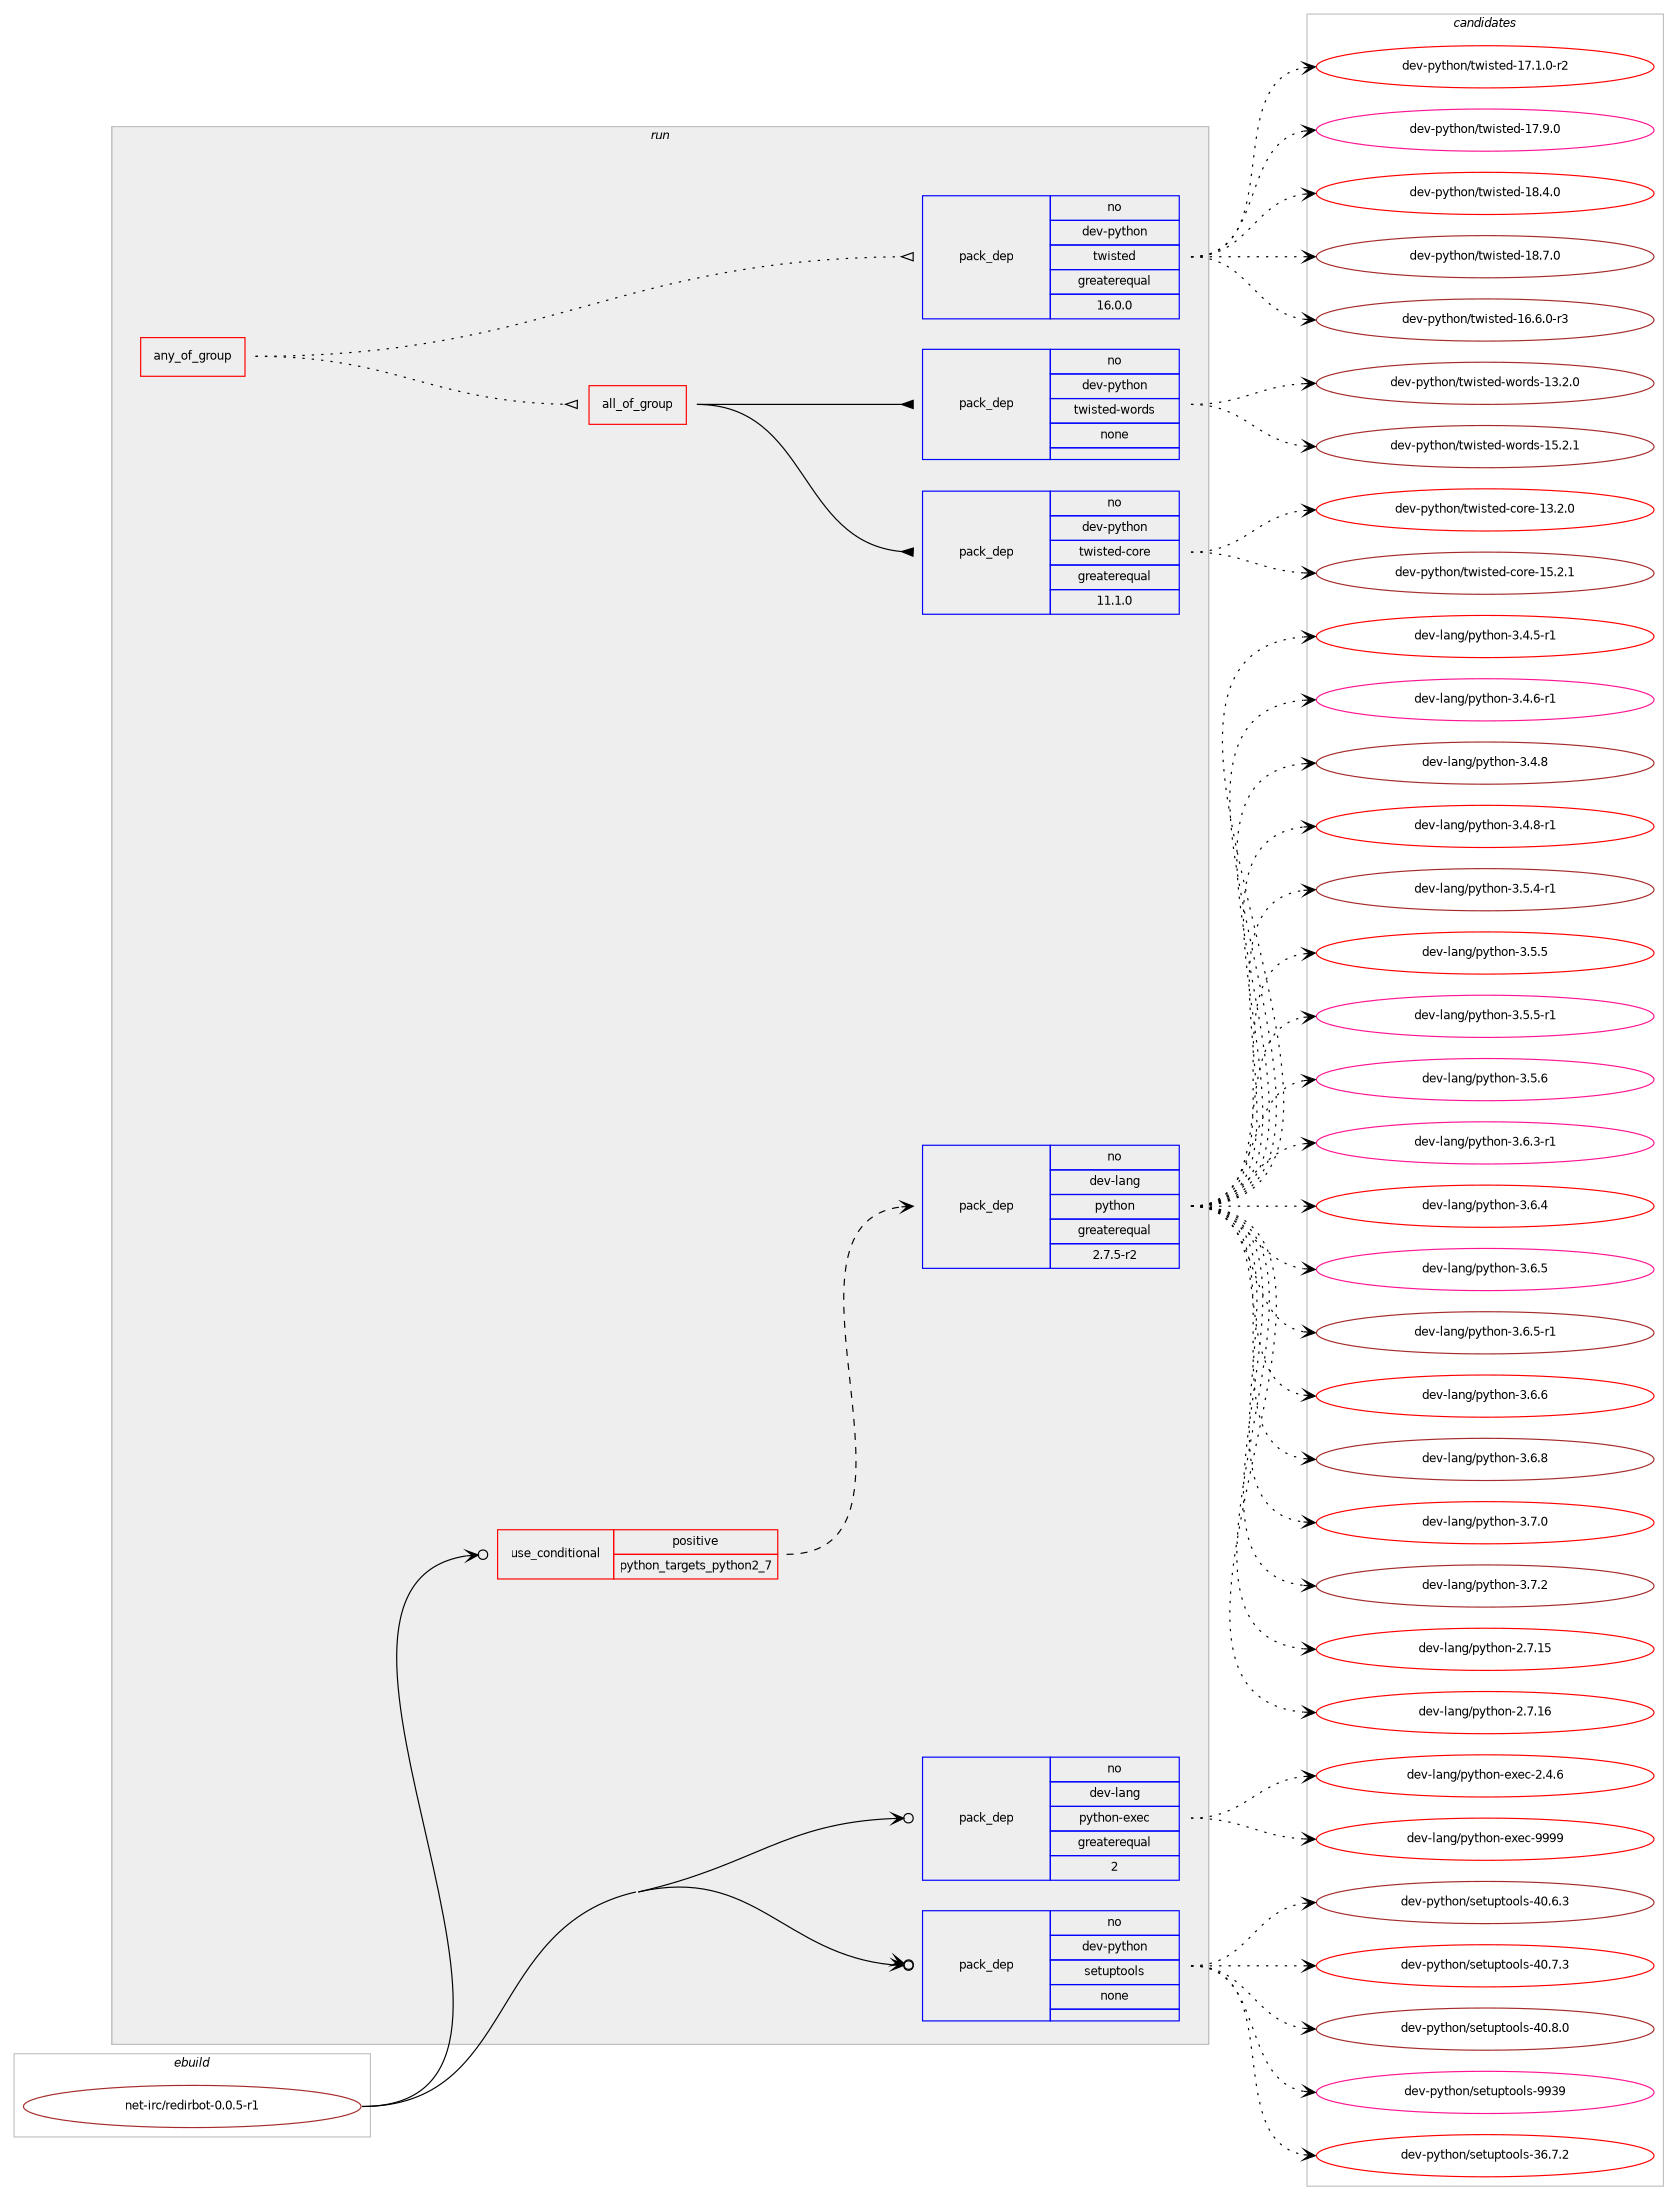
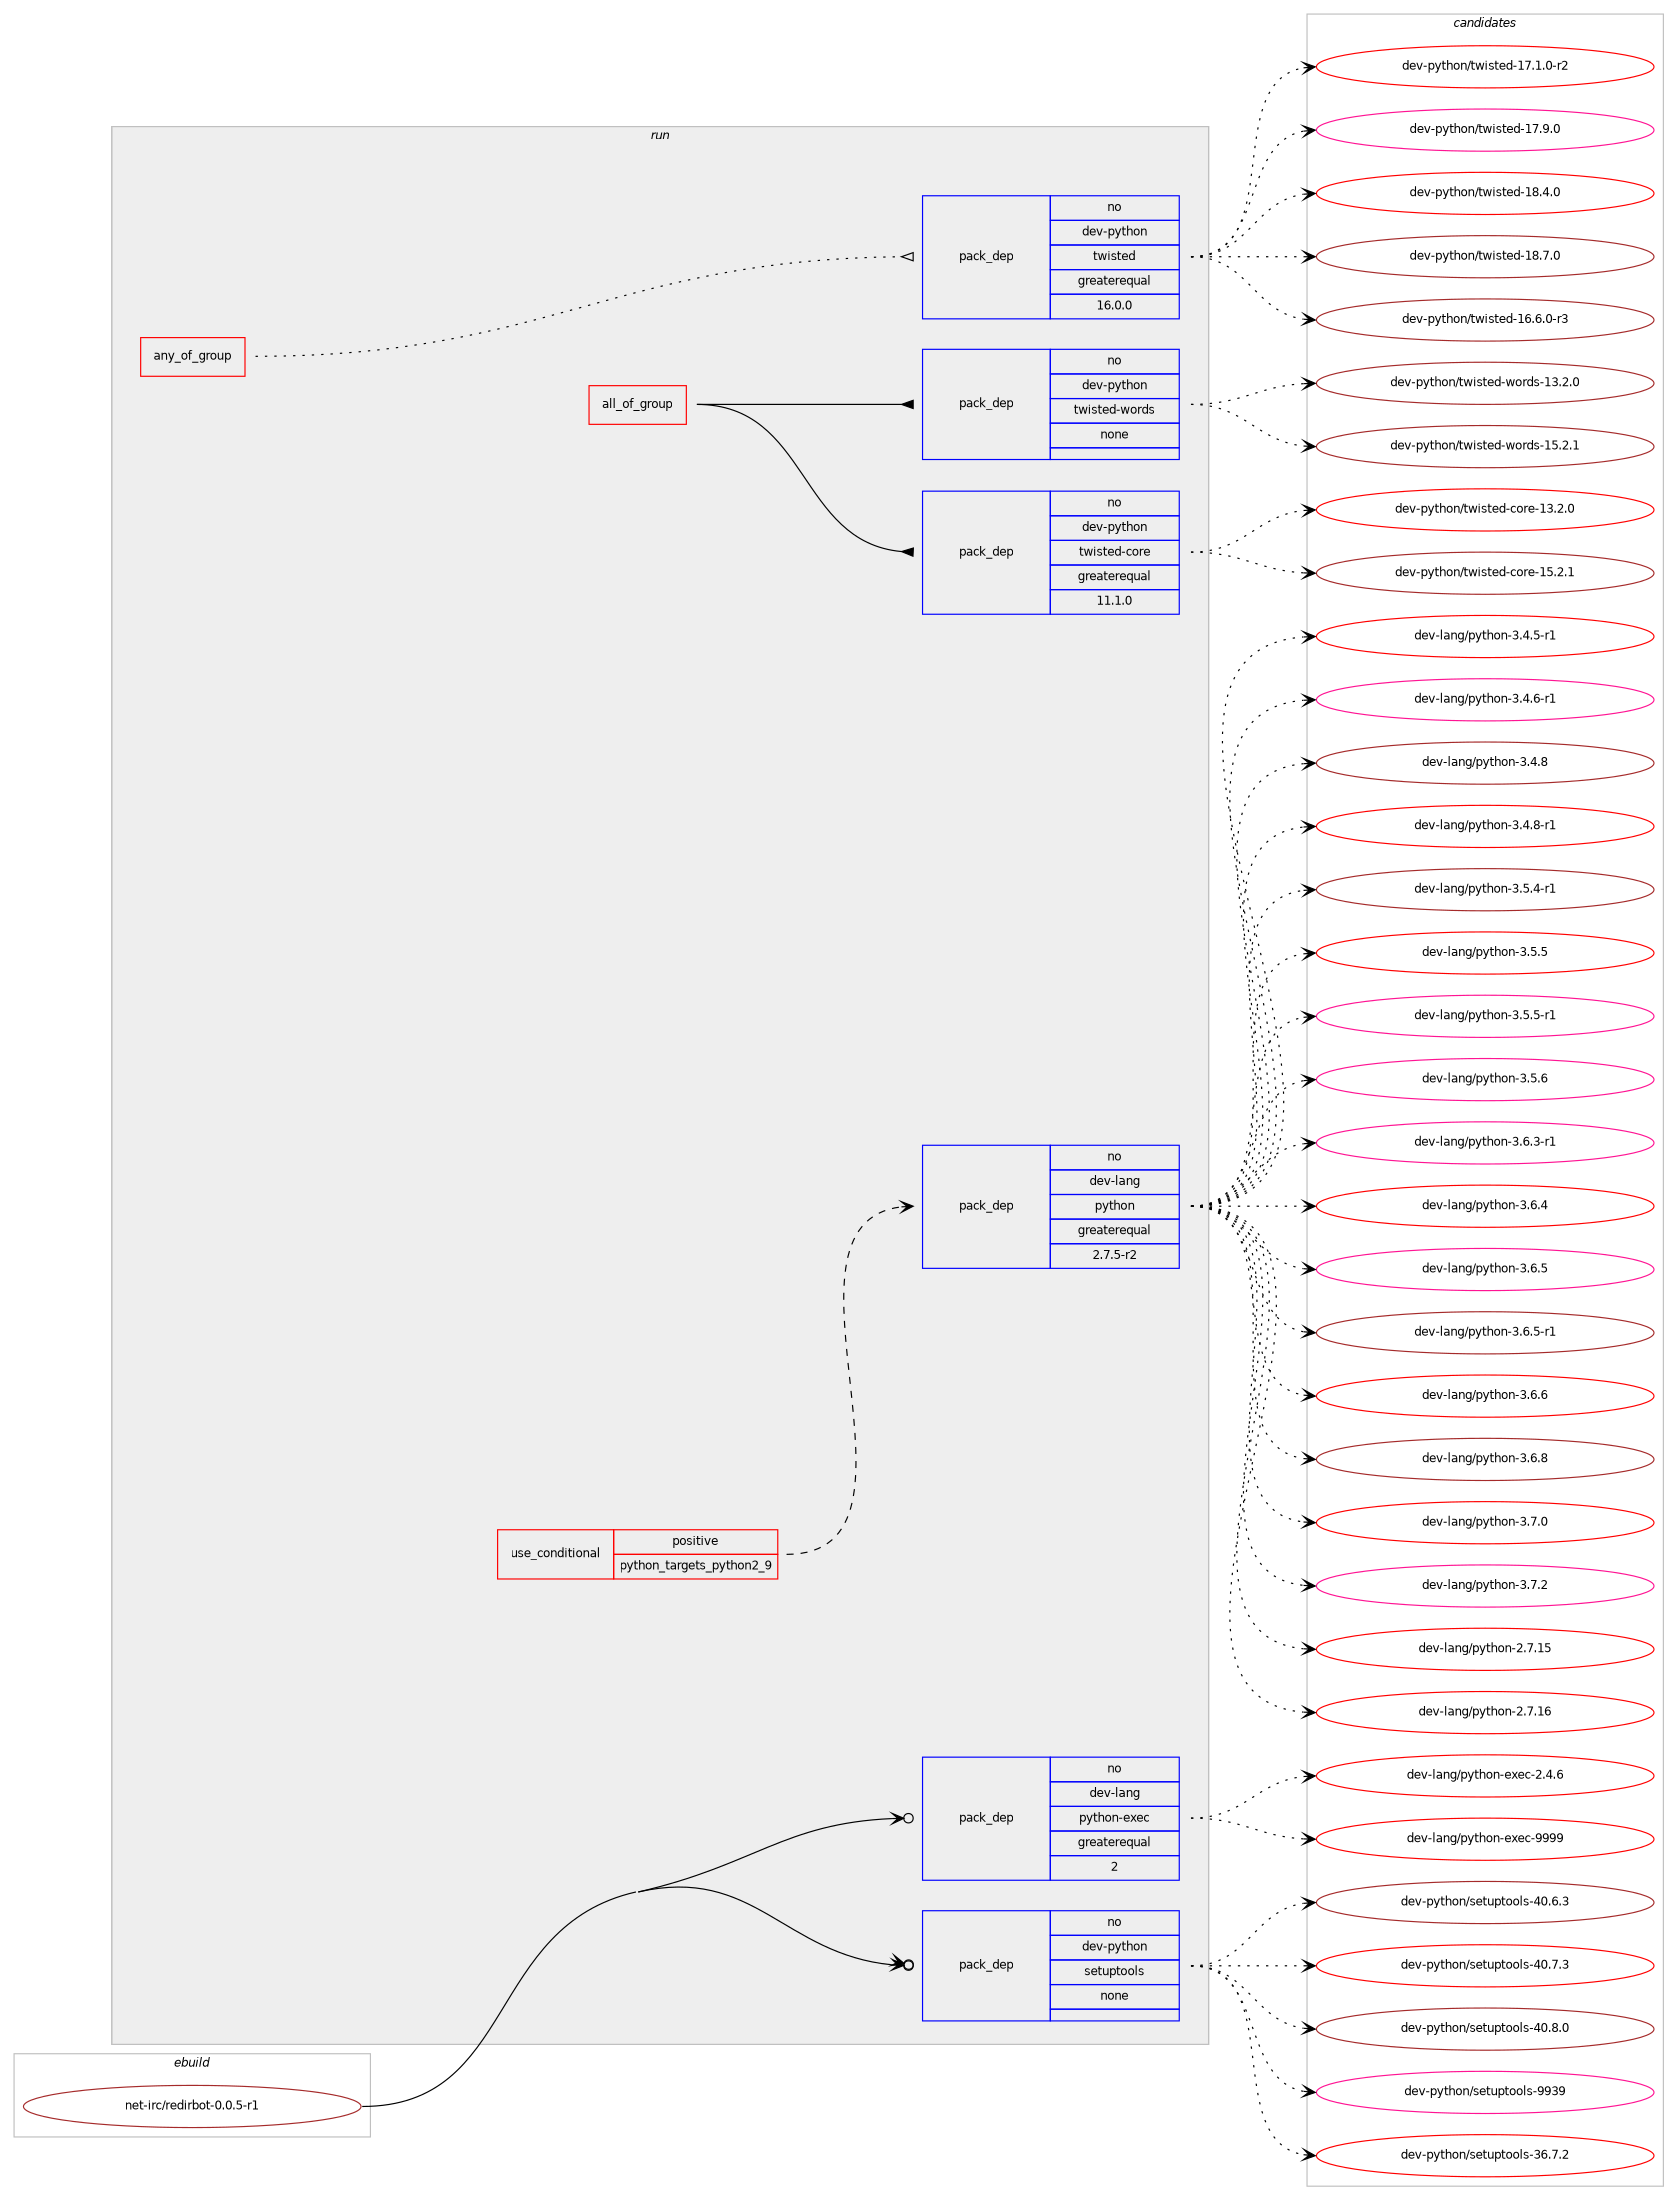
edge "any_of_group" -> "all_of_group": removed
node "use_conditional": text "python_targets_python2_7" -> "python_targets_python2_9"
node "dev-lang/python-3.7.2": color brown -> deeppink
edge "net-irc/redirbot-0.0.5-r1" -> "use_conditional": removed
